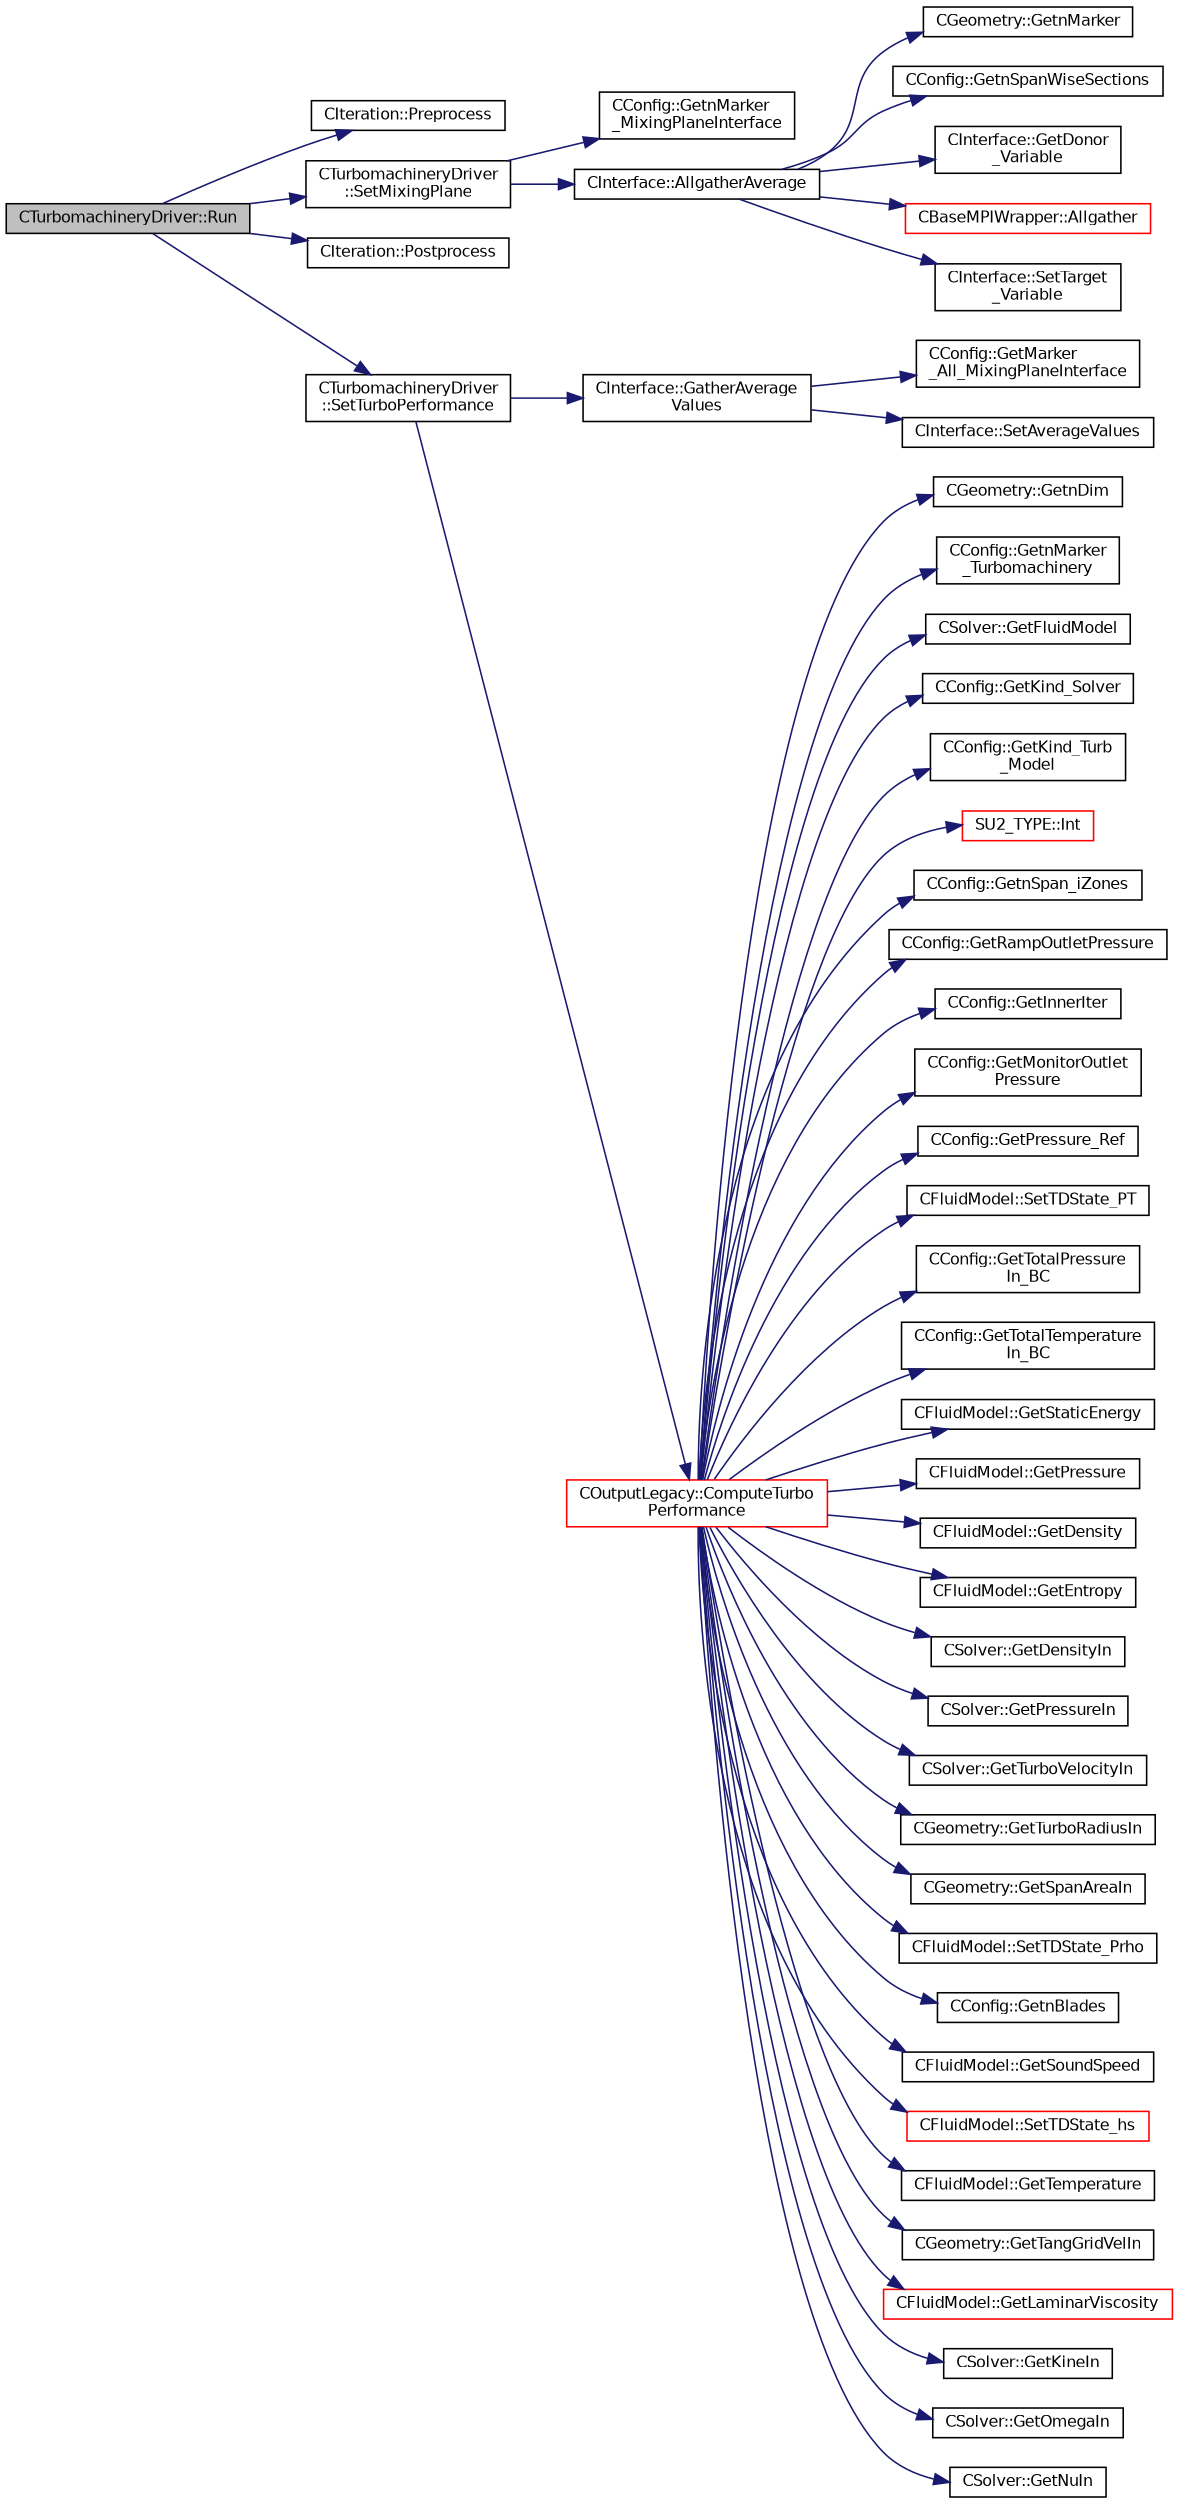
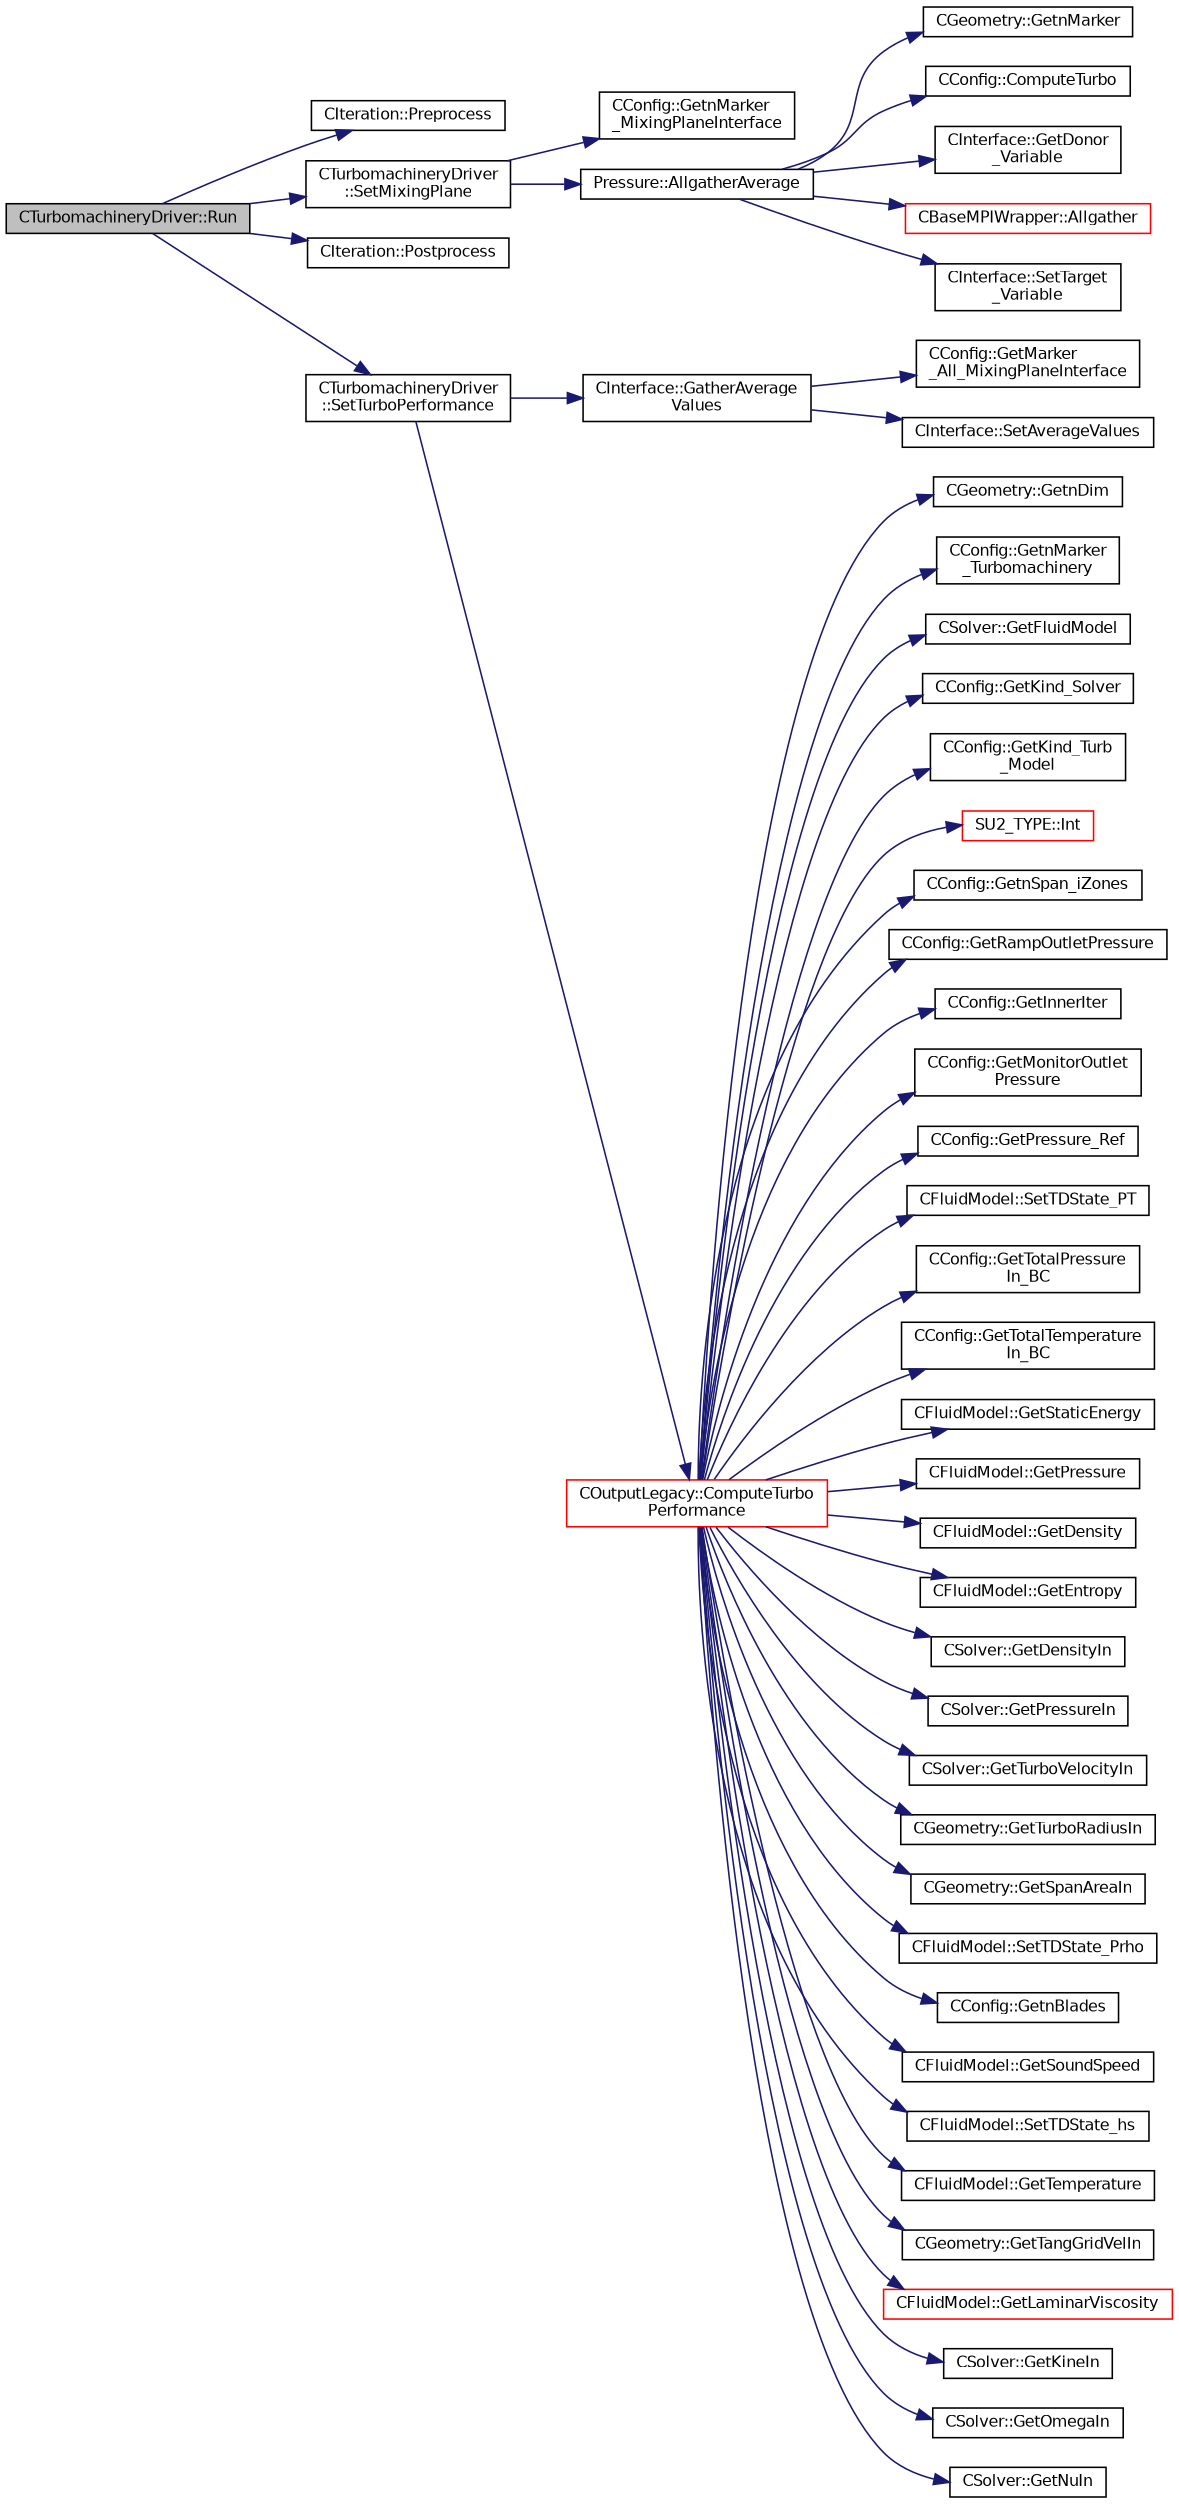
node "CConfig::GetnSpanWiseSections": label "CConfig::GetnSpanWiseSections" -> "CConfig::ComputeTurbo"
node "CInterface::AllgatherAverage": label "CInterface::AllgatherAverage" -> "Pressure::AllgatherAverage"
node "CFluidModel::SetTDState_hs": color red -> black
